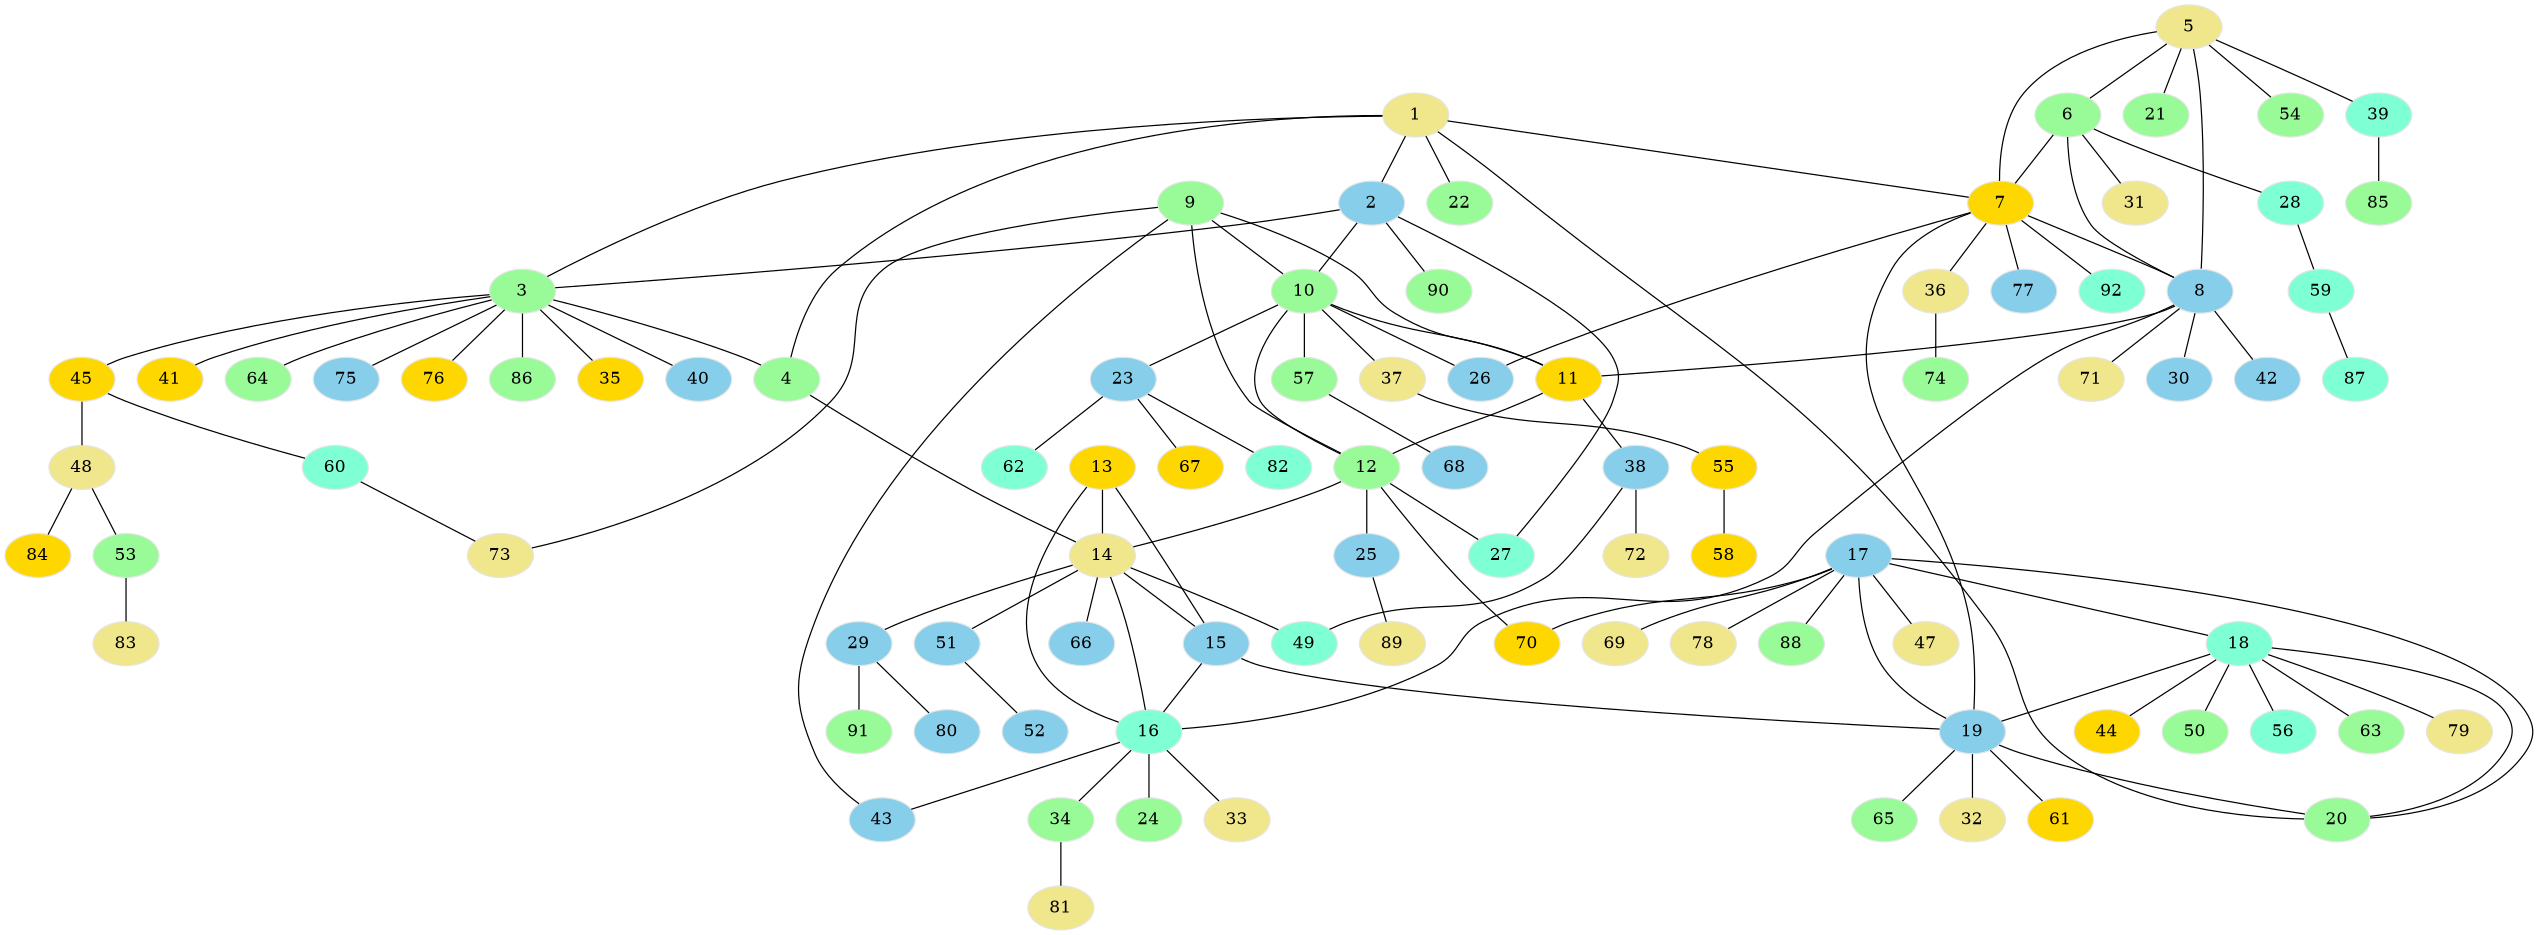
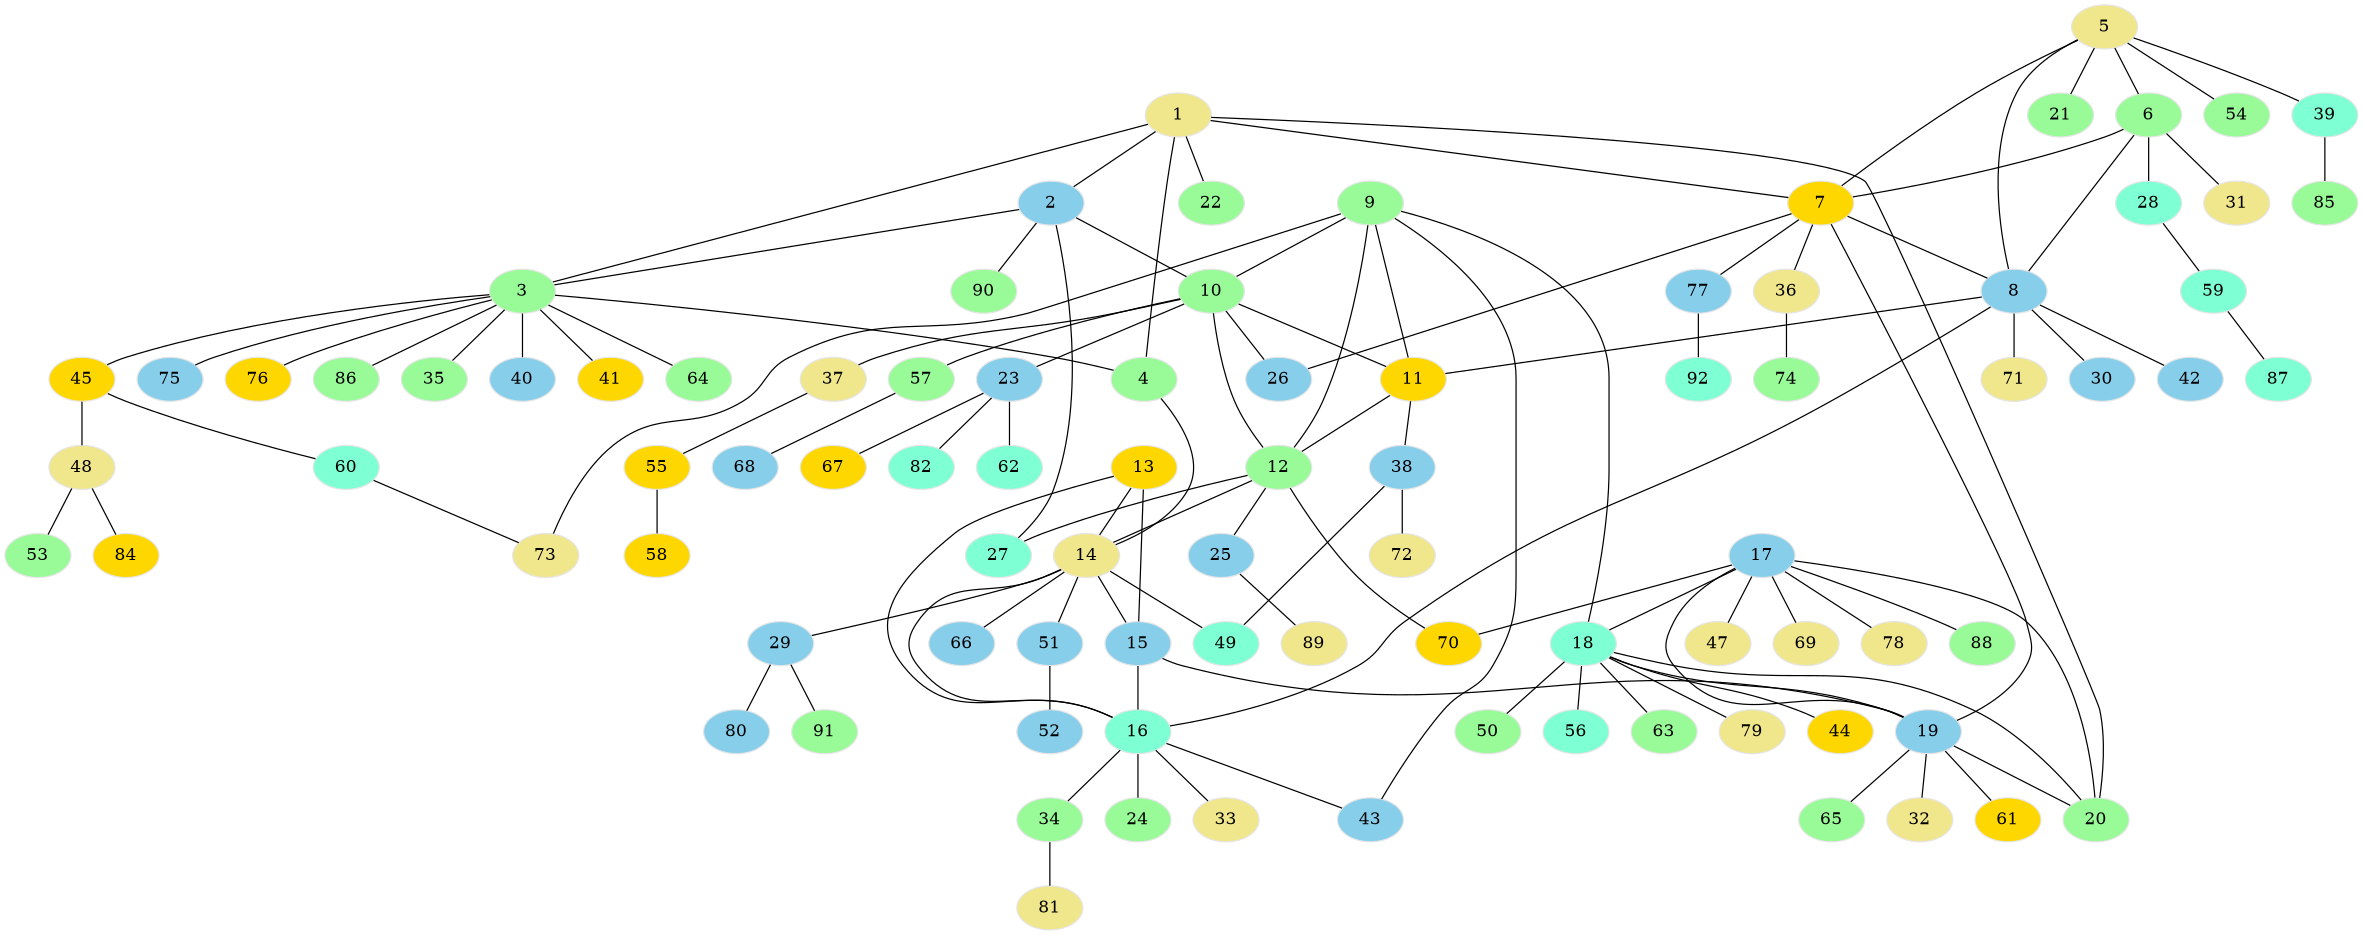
edge "7" -- "92": now "77" -- "92"
edge "9" -- "18": added
node "35": fillcolor gold -> palegreen
node "83": removed
